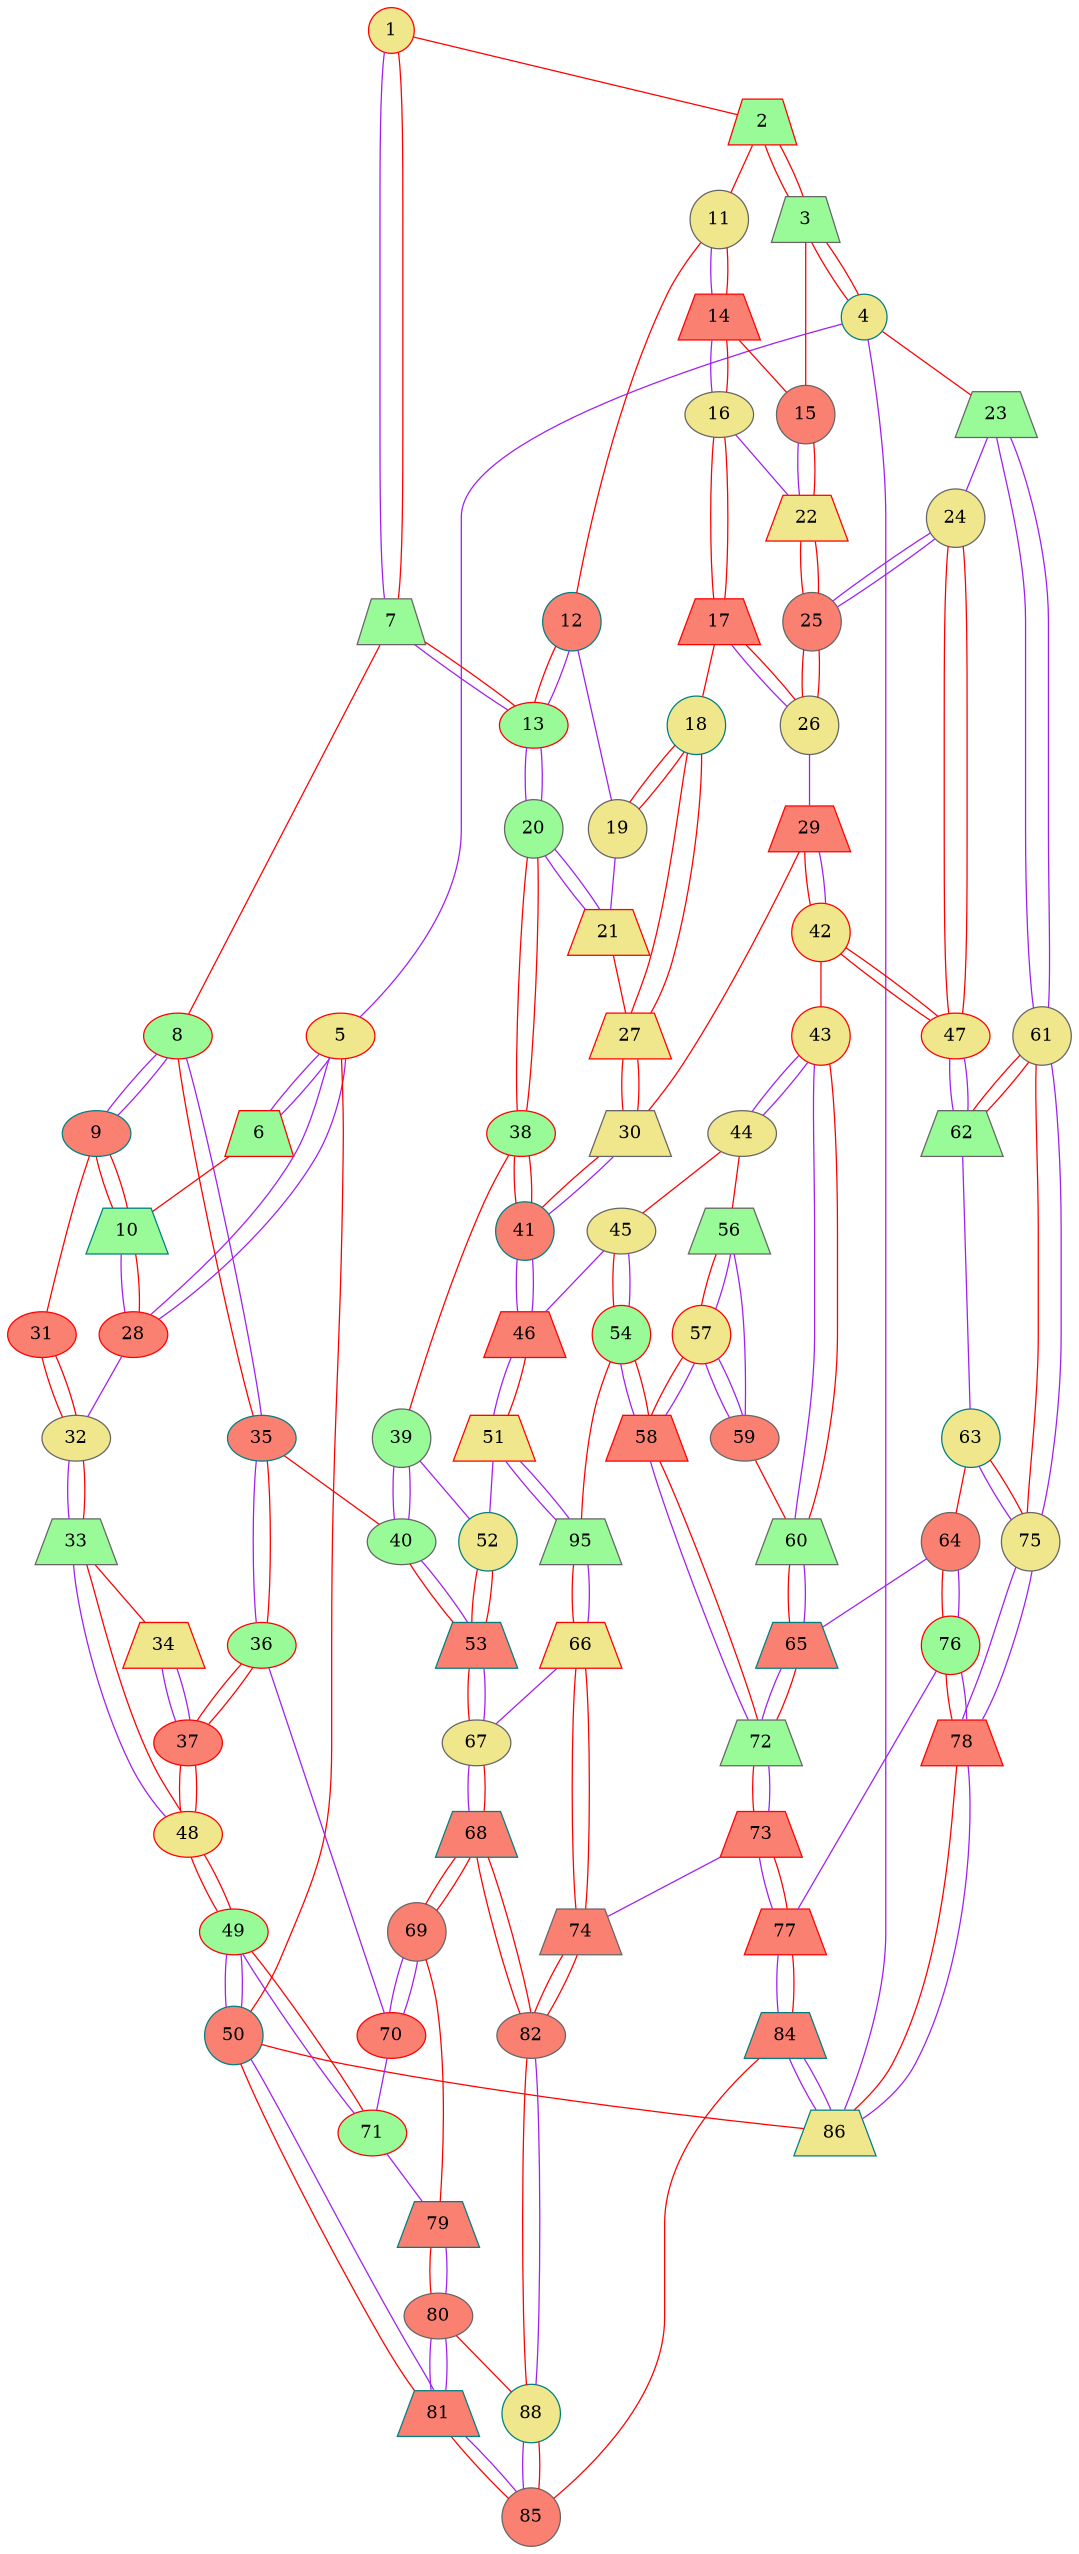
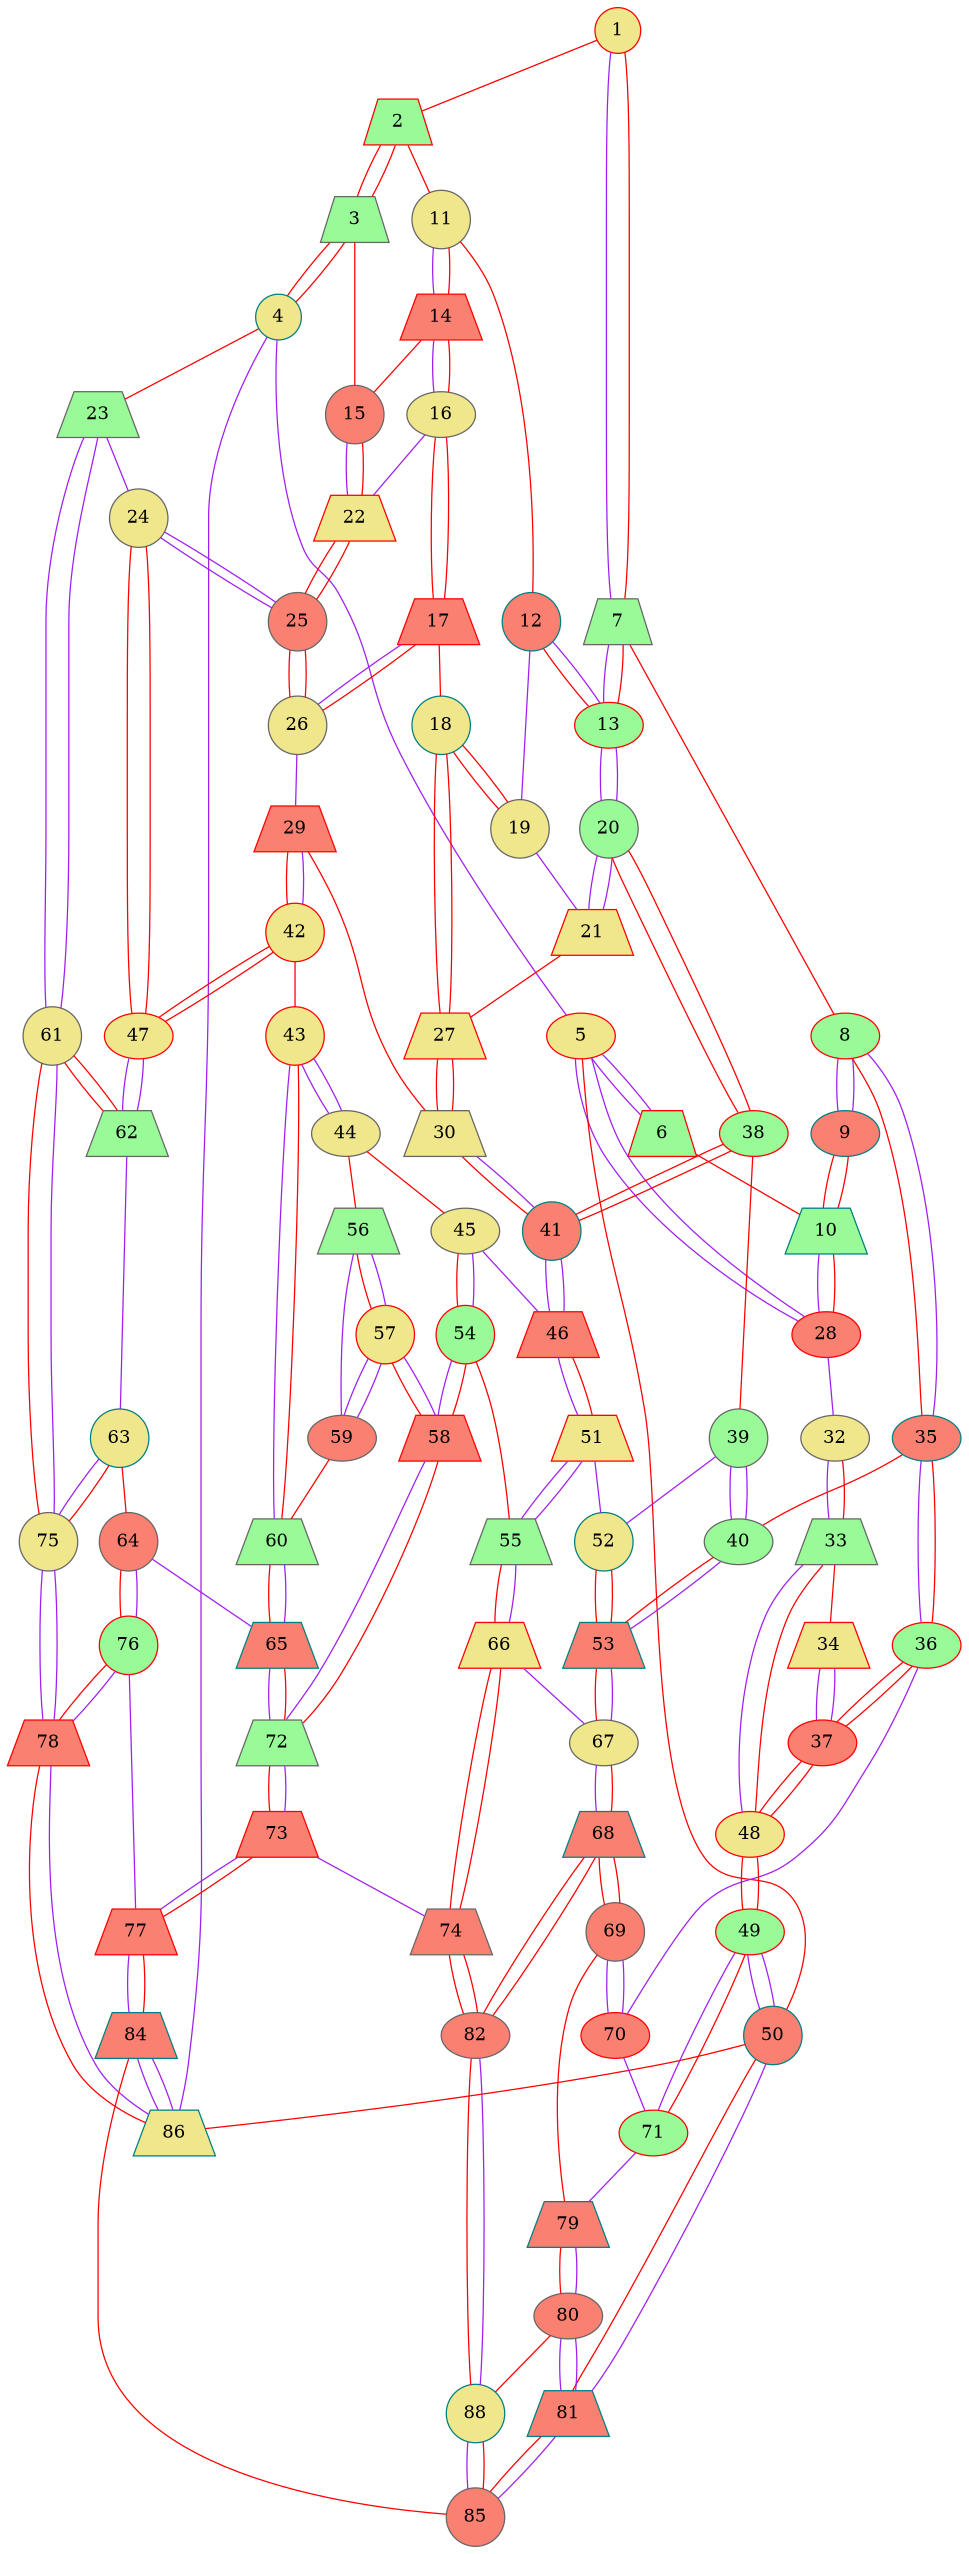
node "31": removed
node "95": label "95" -> "55"
